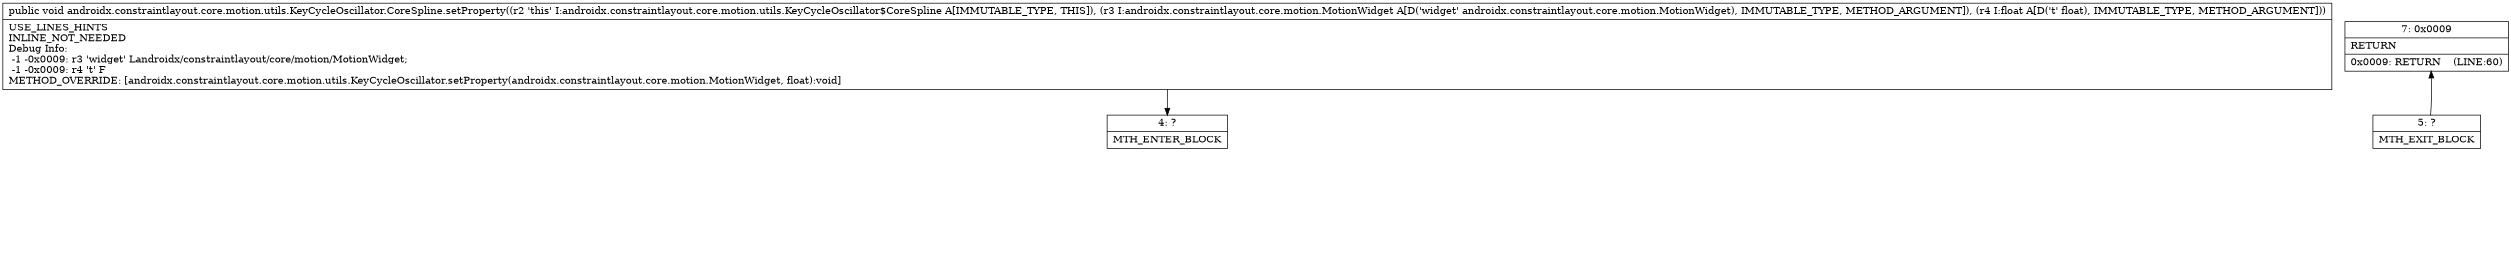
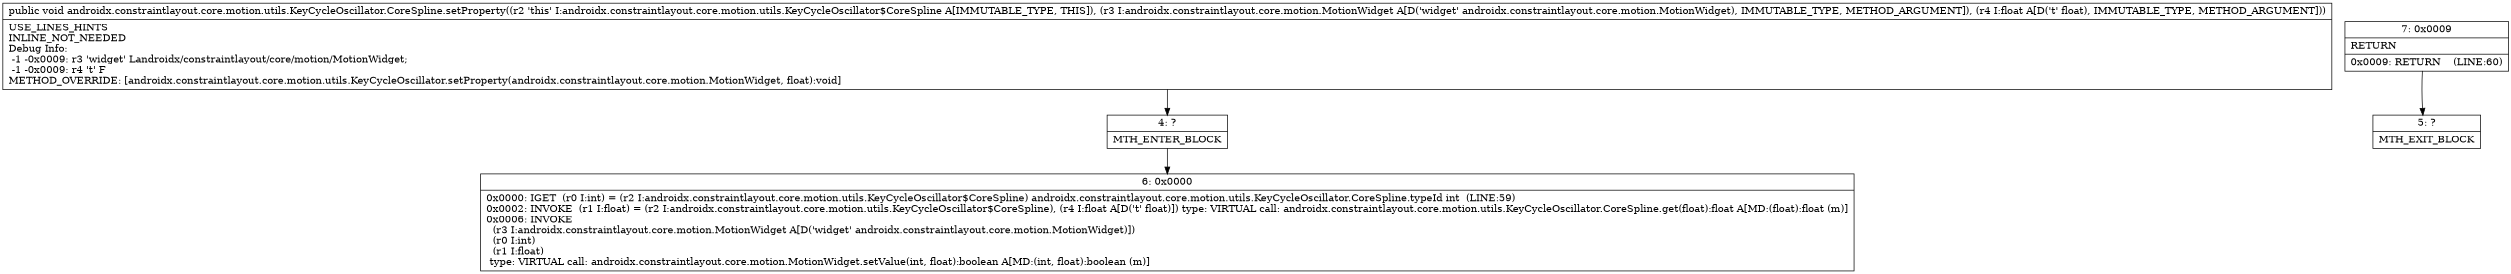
edge "5: ?" -> "7: 0x0009": reversed
node "6: 0x0000": added
